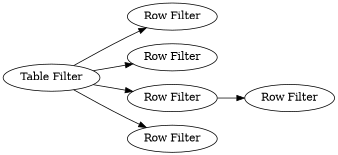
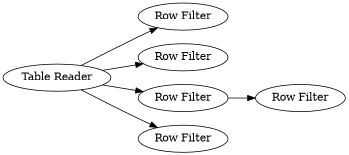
node "Table Filter": label "Table Filter" -> "Table Reader"
